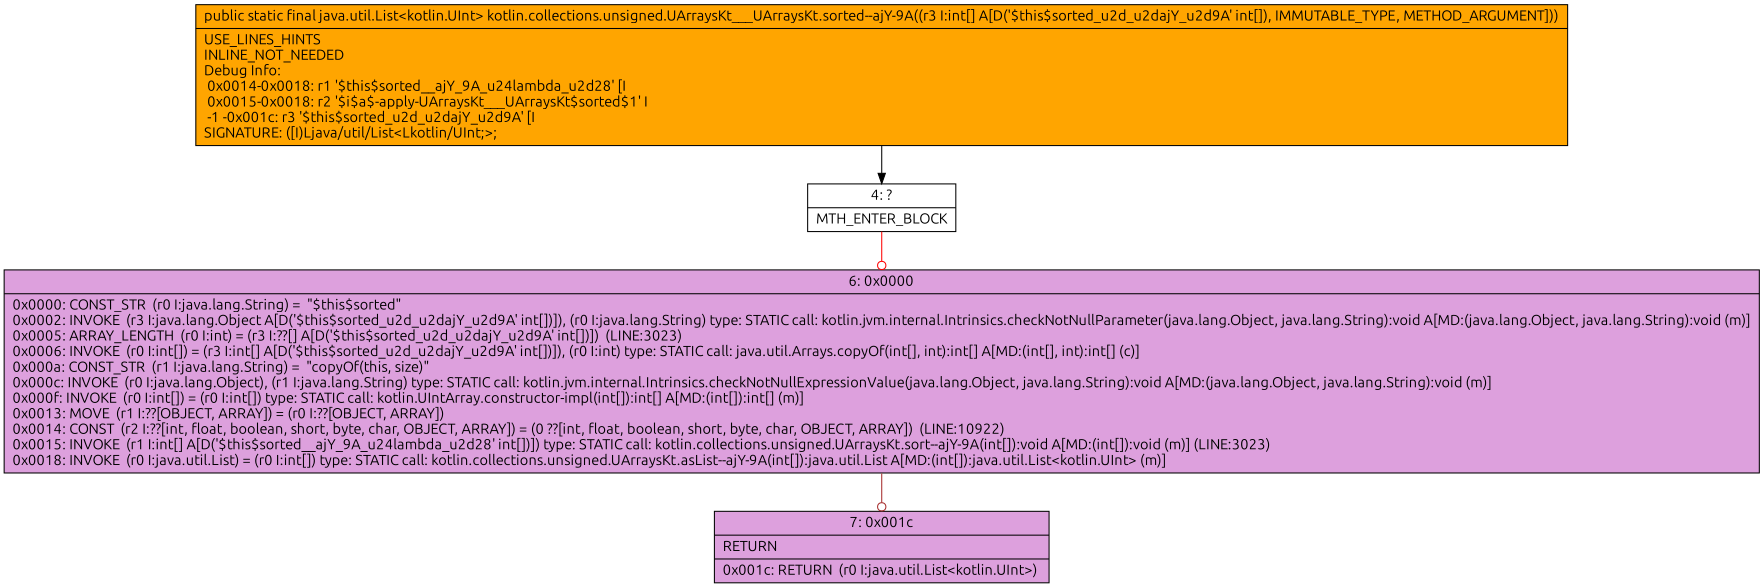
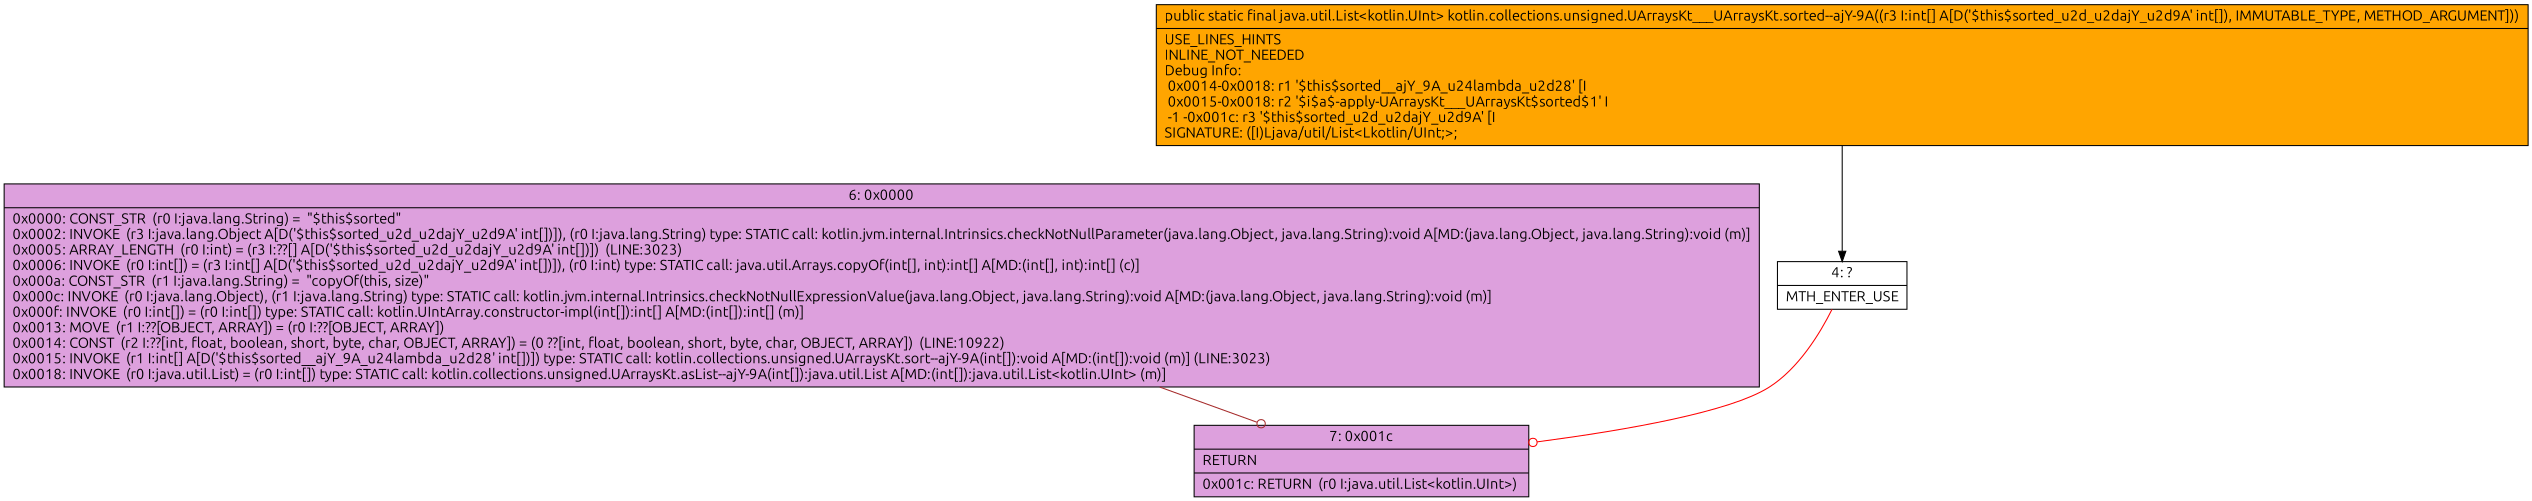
node "4: ?": text "MTH_ENTER_BLOCK" -> "MTH_ENTER_USE"
edge "4: ?" -> "6: 0x0000": now "4: ?" -> "7: 0x001c"
